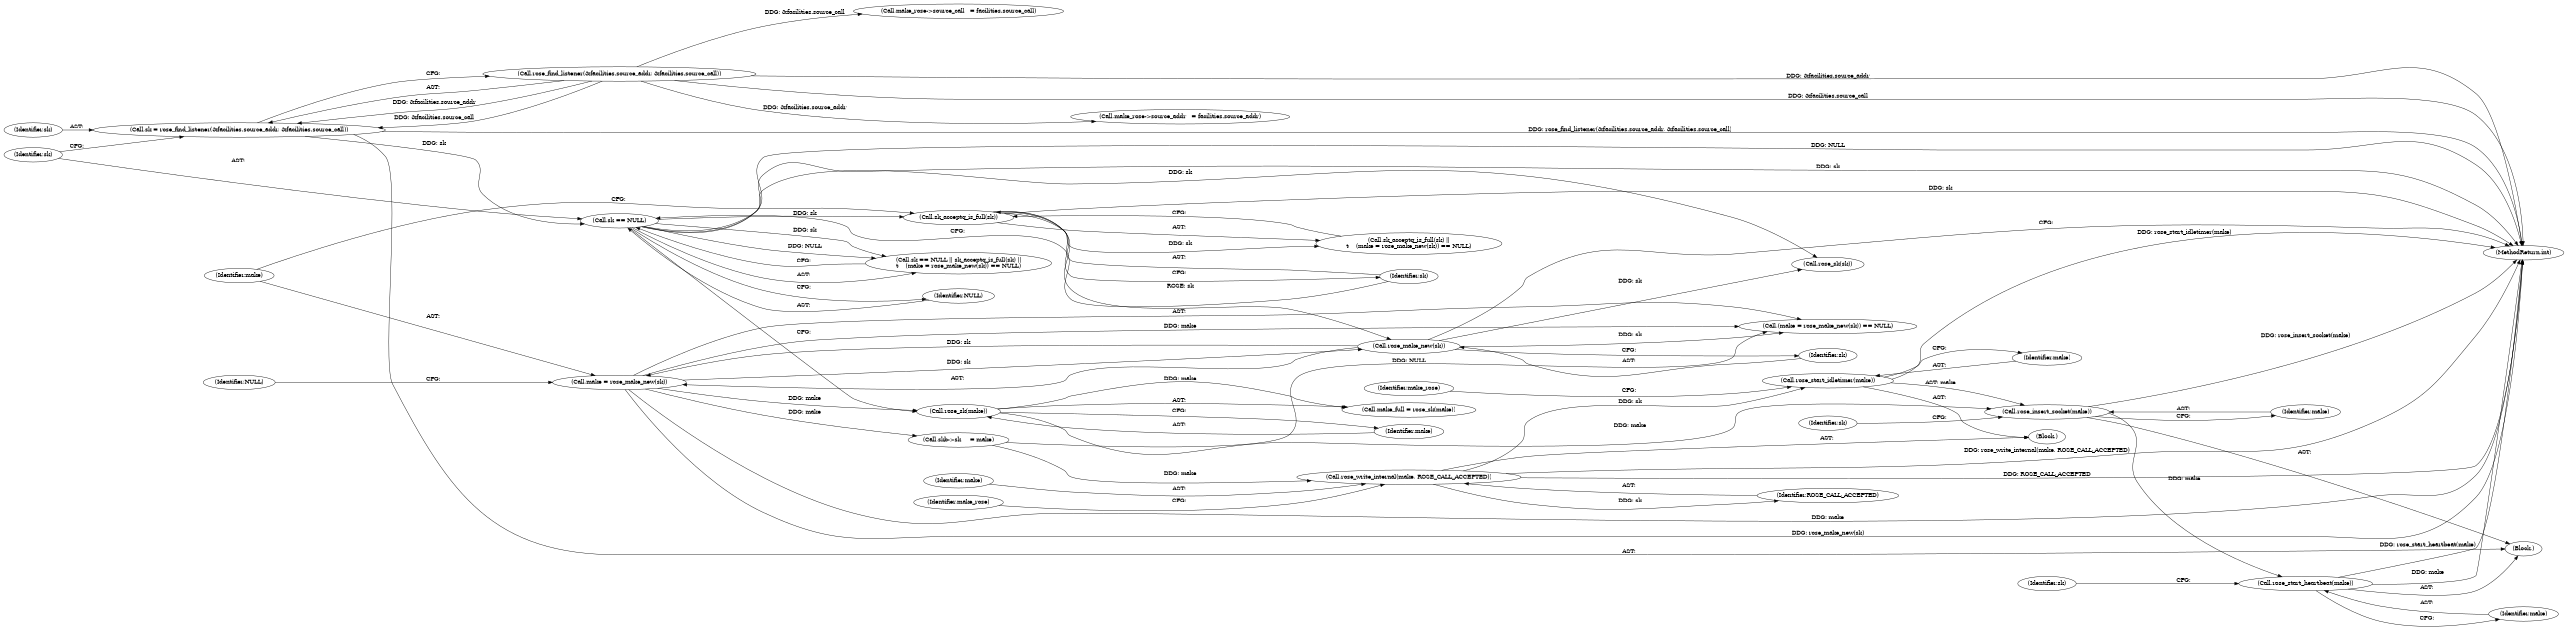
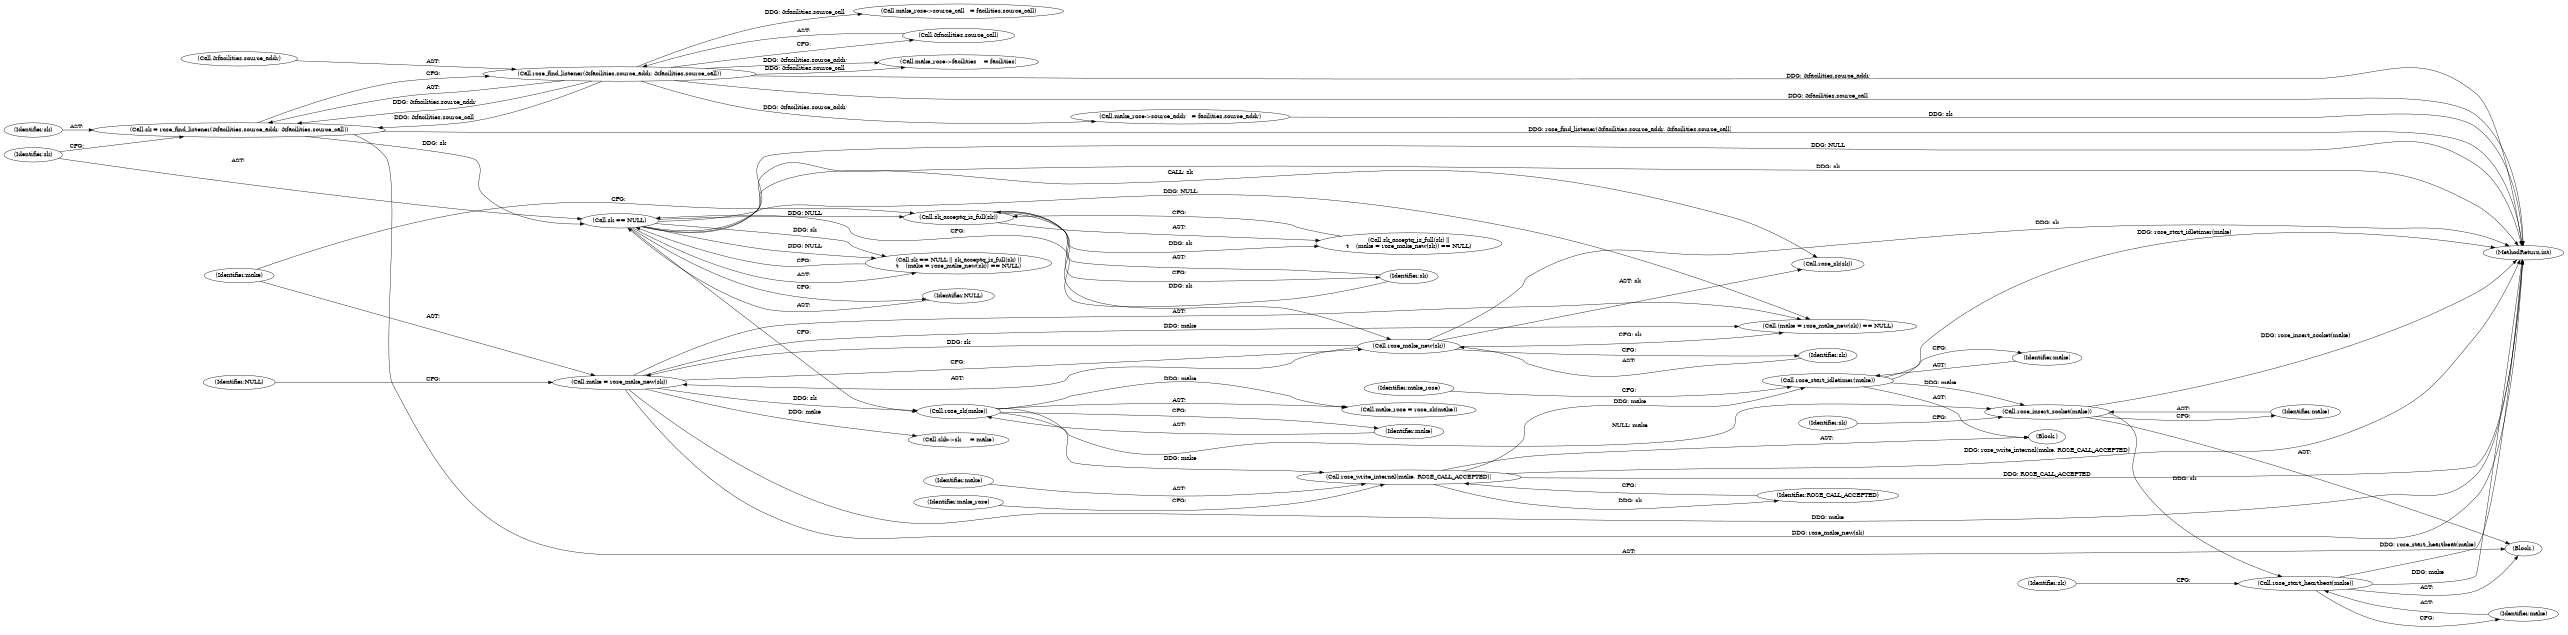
node "(Call,&facilities.source_call)": added
node "(Call,&facilities.source_addr)": added
node "(Call,make_rose->facilities    = facilities)": added
edge "(Call,sk == NULL)" -> "(Call,rose_sk(sk))": label "DDG: sk" -> "CALL: sk"
edge "(Call,sk_acceptq_is_full(sk))" -> "(MethodReturn,int)": now "(Call,make_rose->source_addr   = facilities.source_addr)" -> "(MethodReturn,int)"
edge "(Call,sk == NULL)" -> "(Call,sk_acceptq_is_full(sk))": label "DDG: sk" -> "DDG: NULL"
edge "(Call,rose_make_new(sk))" -> "(MethodReturn,int)": label "CFG: " -> "DDG: sk"
edge "(Call,rose_make_new(sk))" -> "(Call,rose_sk(sk))": label "DDG: sk" -> "AST: sk"
edge "(Call,sk_acceptq_is_full(sk))" -> "(Call,rose_make_new(sk))": label "ROSE: sk" -> "DDG: sk"
edge "(Call,rose_make_new(sk))" -> "(Call,(make = rose_make_new(sk)) == NULL)": label "DDG: sk" -> "CFG: sk"
edge "(Call,make = rose_make_new(sk))" -> "(Call,rose_make_new(sk))": label "DDG: sk" -> "CFG: "
edge "(Call,skb->sk     = make)" -> "(Call,(make = rose_make_new(sk)) == NULL)": now "(Call,sk == NULL)" -> "(Call,(make = rose_make_new(sk)) == NULL)"
edge "(Call,rose_start_idletimer(make))" -> "(Call,rose_insert_socket(make))": label "AST: make" -> "DDG: make"
edge "(Call,make = rose_make_new(sk))" -> "(Call,rose_sk(make))": label "DDG: make" -> "DDG: sk"
edge "(Call,rose_write_internal(make, ROSE_CALL_ACCEPTED))" -> "(Call,rose_start_idletimer(make))": label "DDG: sk" -> "DDG: make"
node "(Call,make_full = rose_sk(make))": label "(Call,make_full = rose_sk(make))" -> "(Call,make_rose = rose_sk(make))"
edge "(Call,rose_sk(make))" -> "(Call,rose_insert_socket(make))": label "DDG: make" -> "NULL: make"
edge "(Call,rose_insert_socket(make))" -> "(Call,rose_start_heartbeat(make))": label "DDG: make" -> "DDG: sk"
edge "(Call,skb->sk     = make)" -> "(Call,rose_write_internal(make, ROSE_CALL_ACCEPTED))": now "(Call,rose_sk(make))" -> "(Call,rose_write_internal(make, ROSE_CALL_ACCEPTED))"
edge "(Identifier,ROSE_CALL_ACCEPTED)" -> "(Call,rose_write_internal(make, ROSE_CALL_ACCEPTED))": label "AST: " -> "CFG: "
